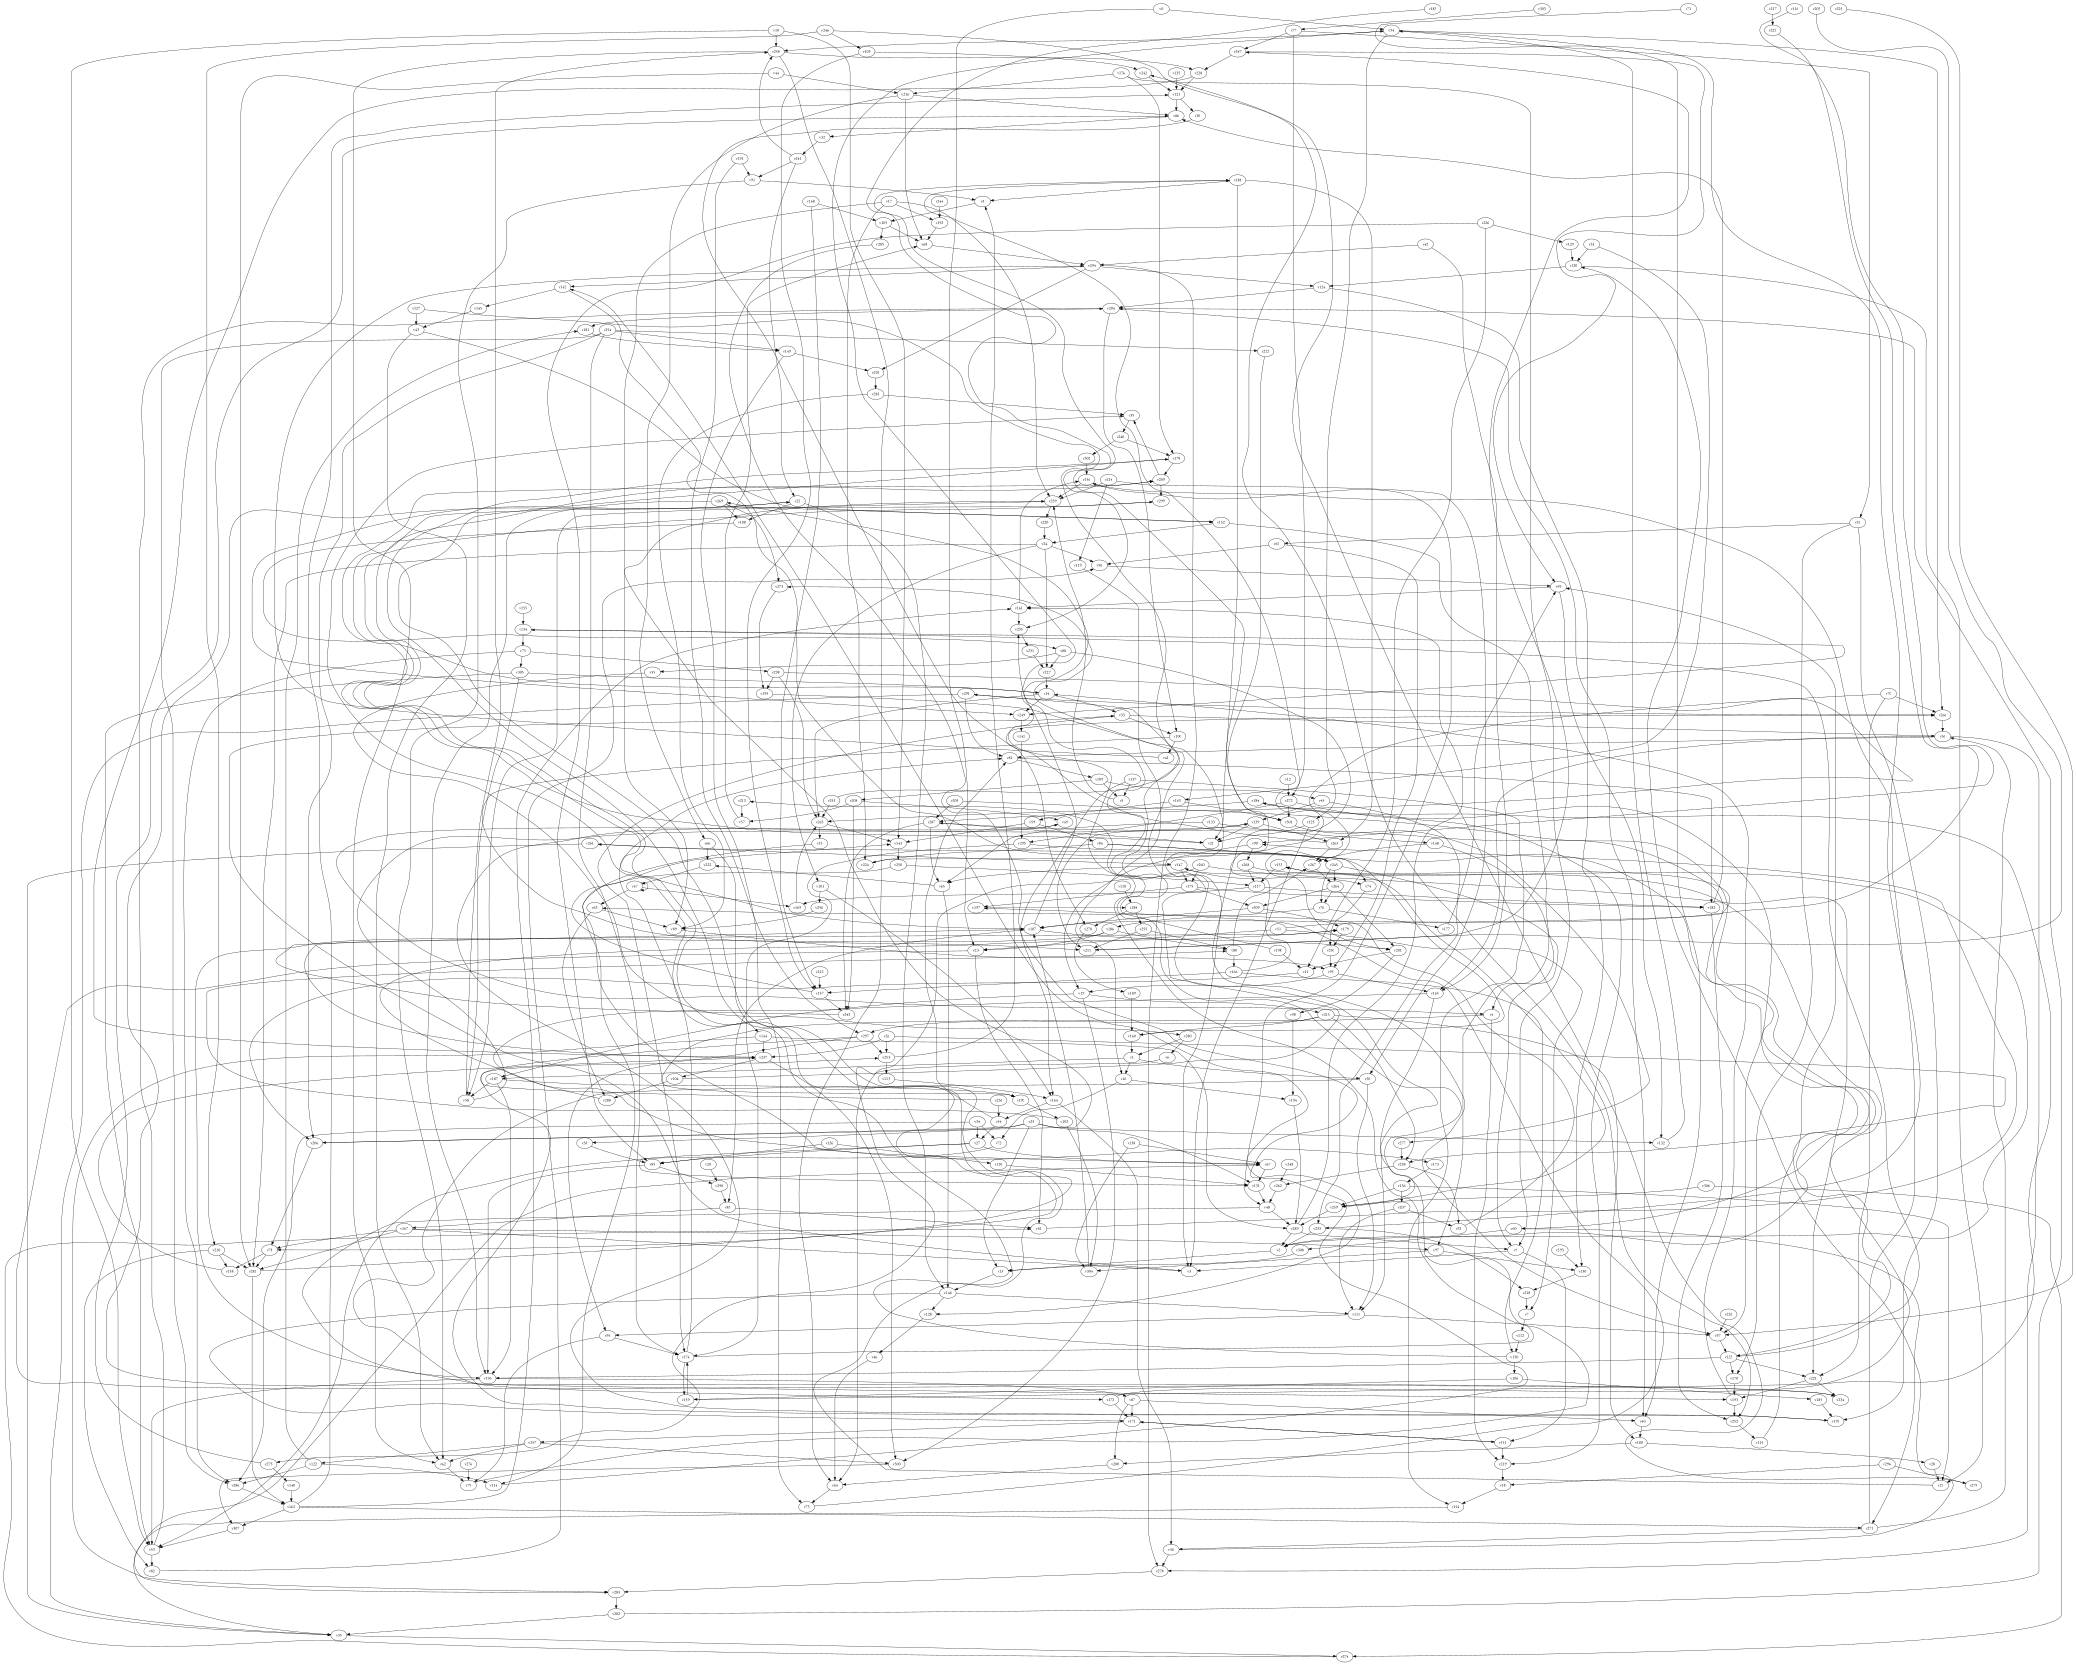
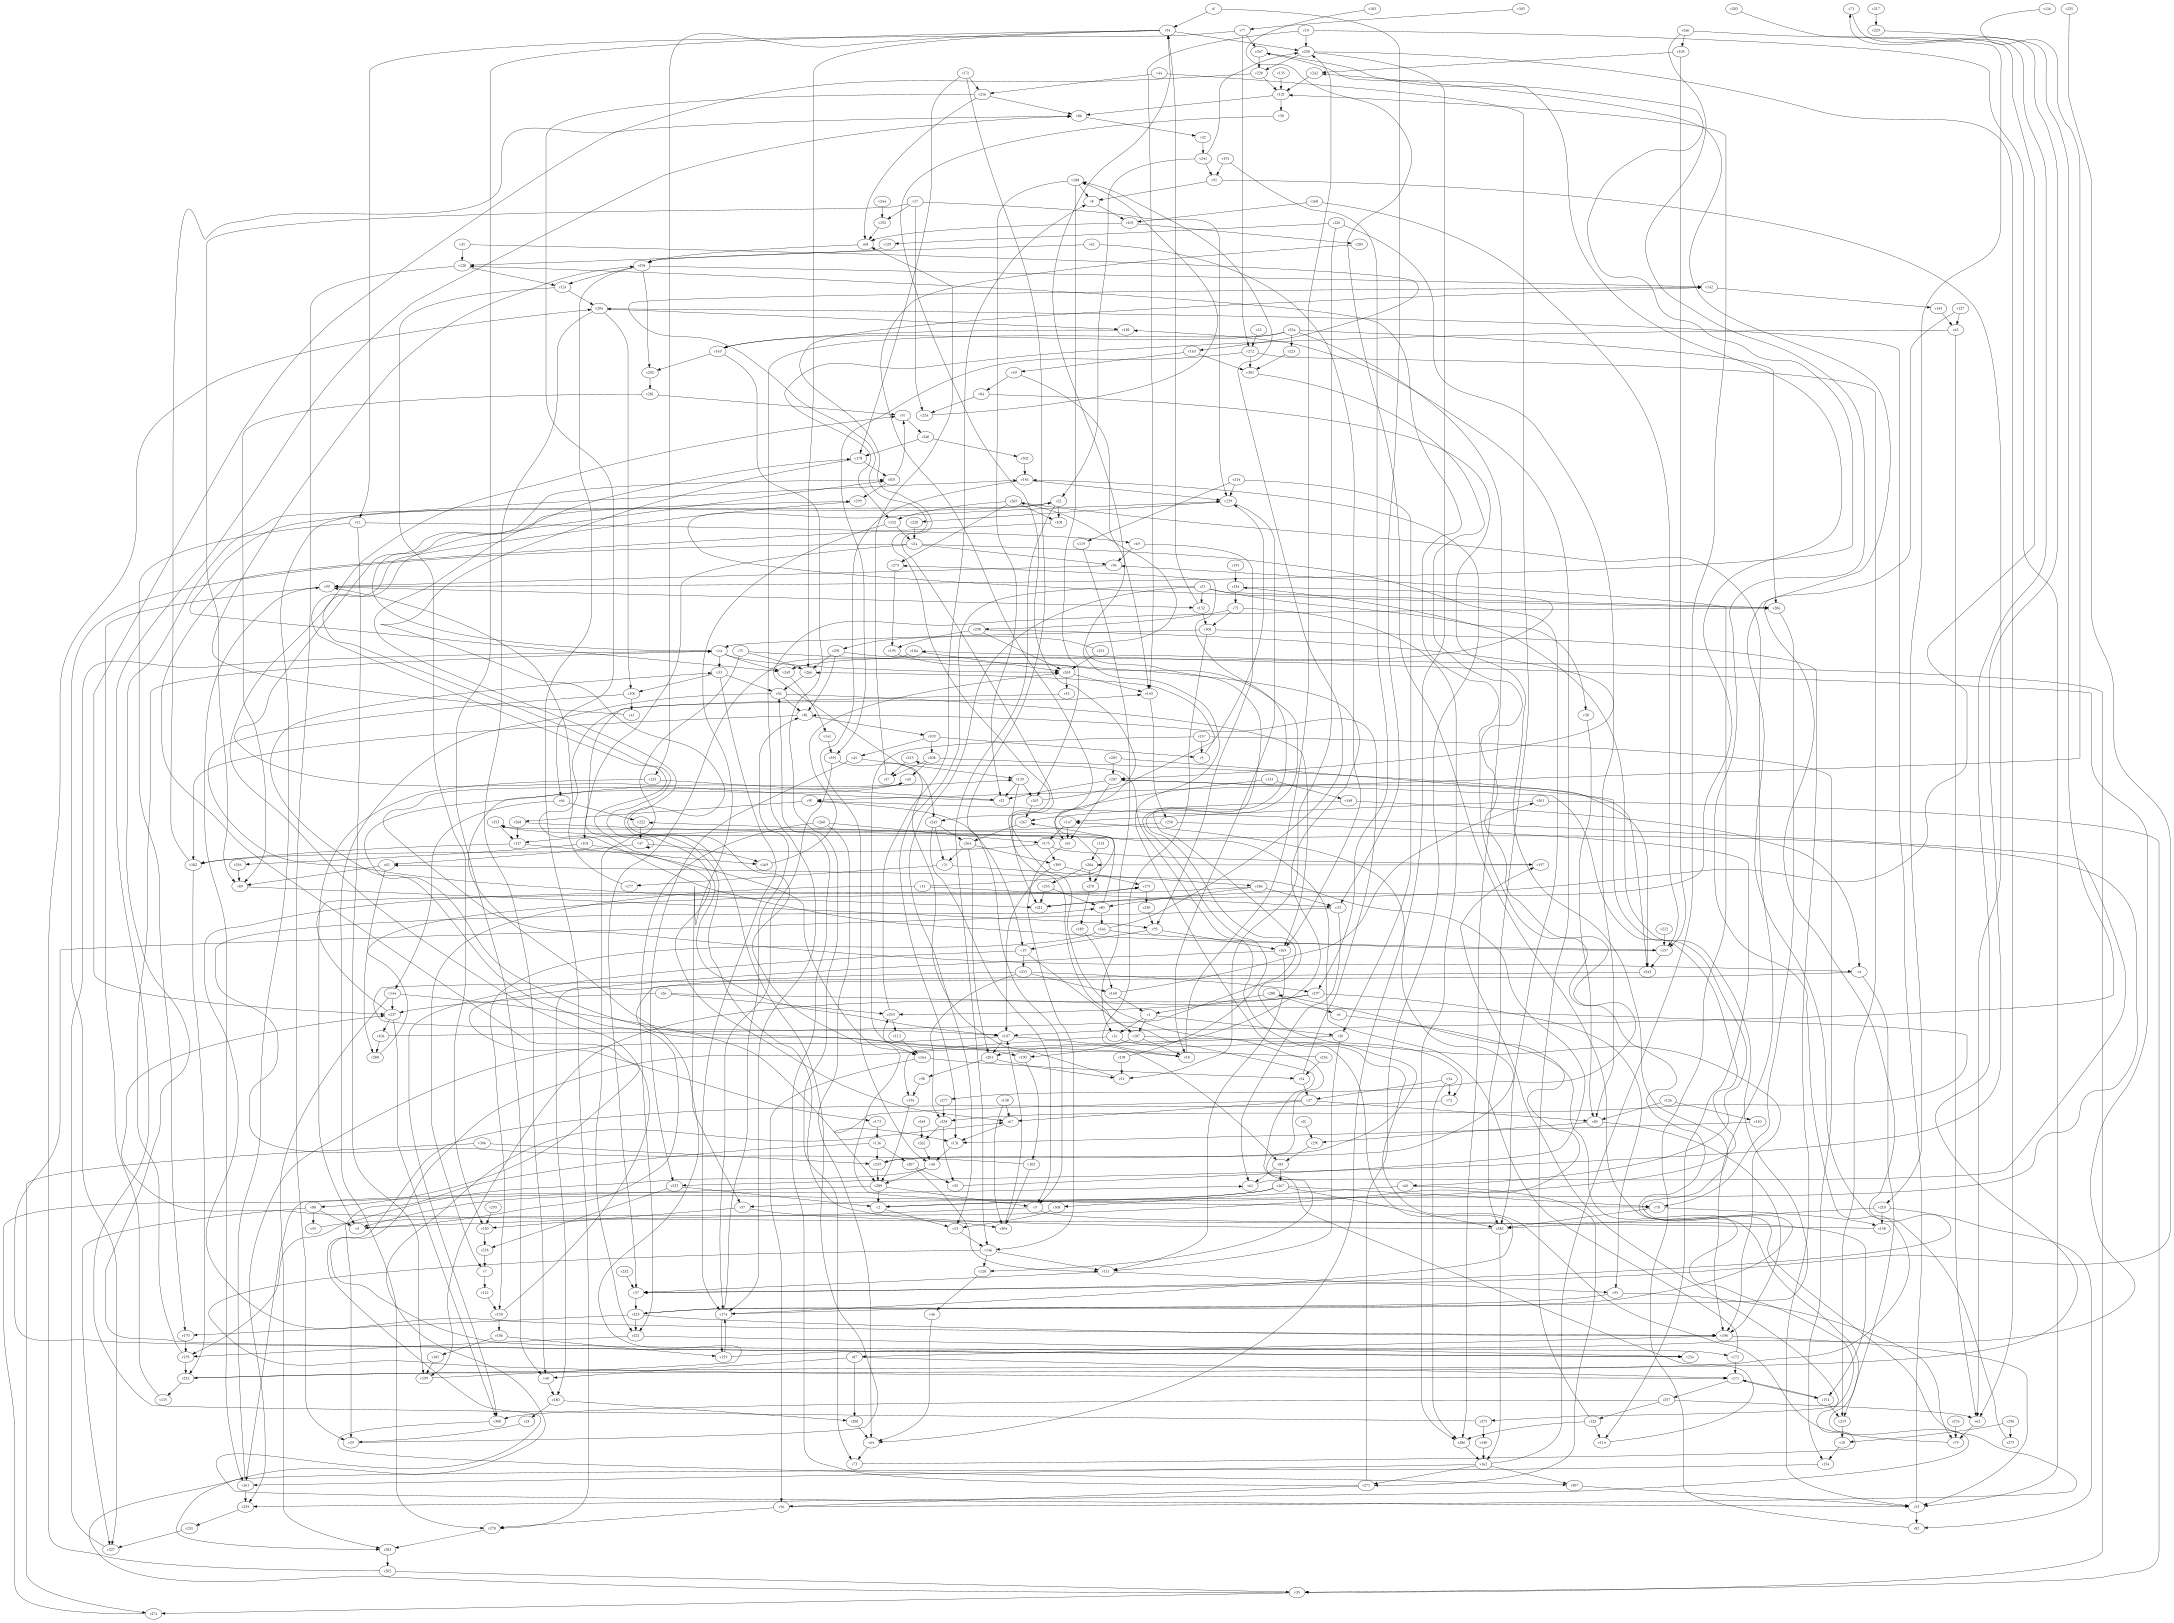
edge "v132" -> "v305": added
node "v74": removed
edge "v252" -> "v71": added
